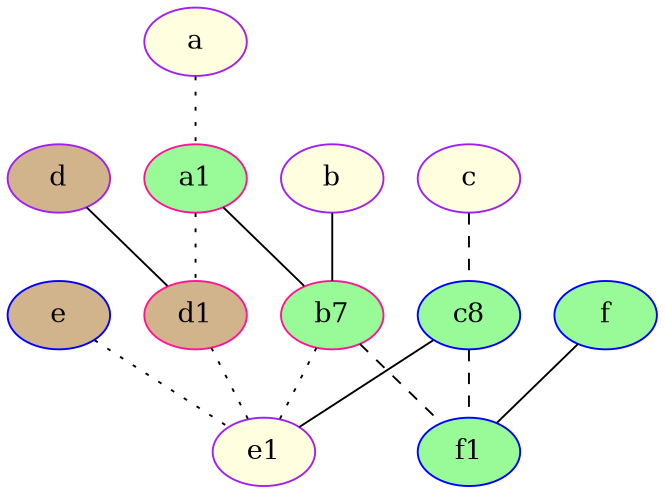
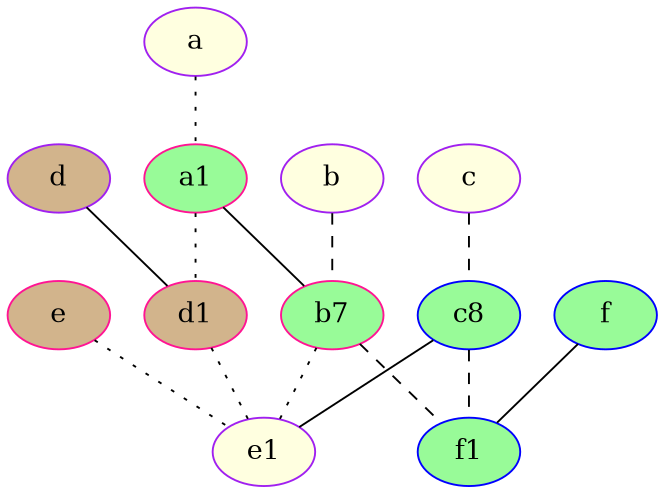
edge "b" -- "b7": style solid -> dashed
node "e": color blue -> deeppink
